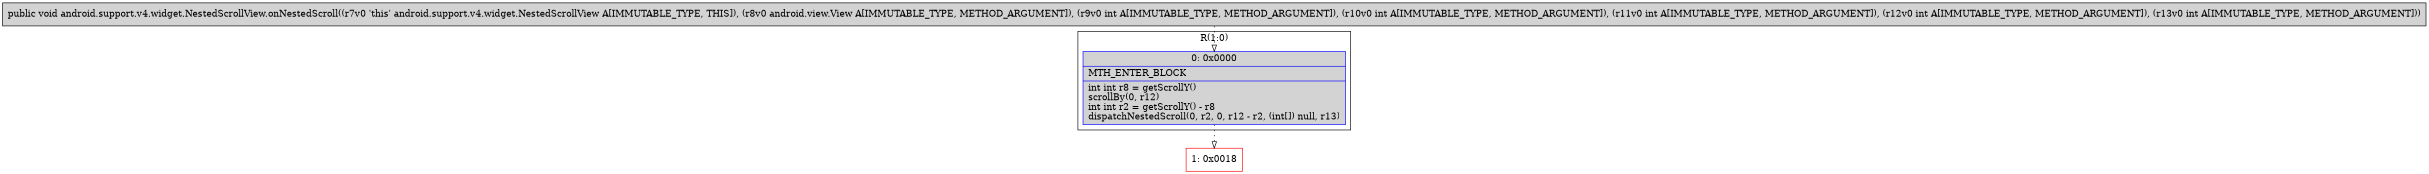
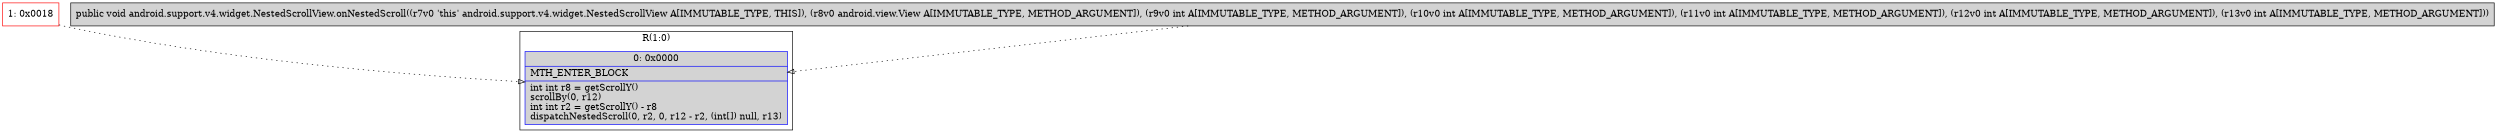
edge "0: 0x0000" -> "1: 0x0018": reversed
